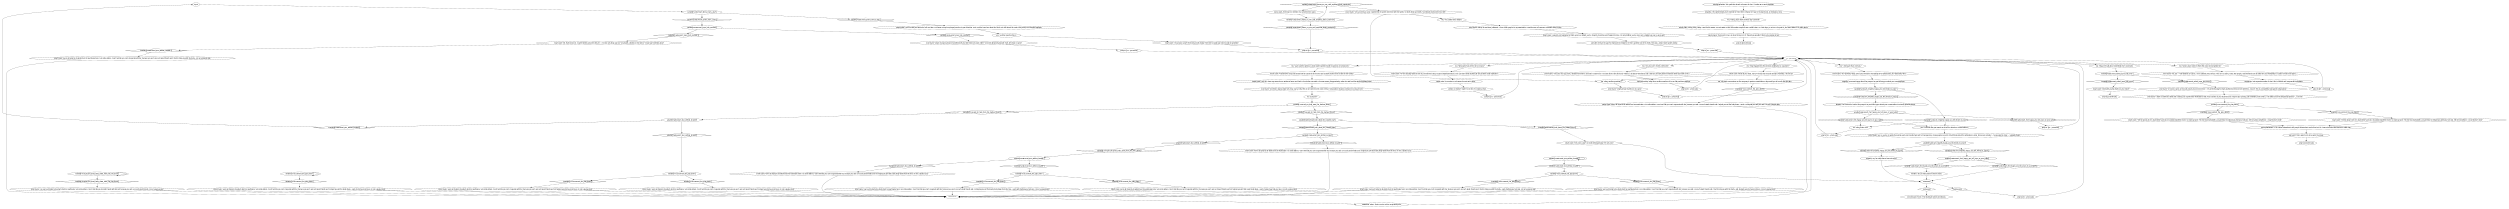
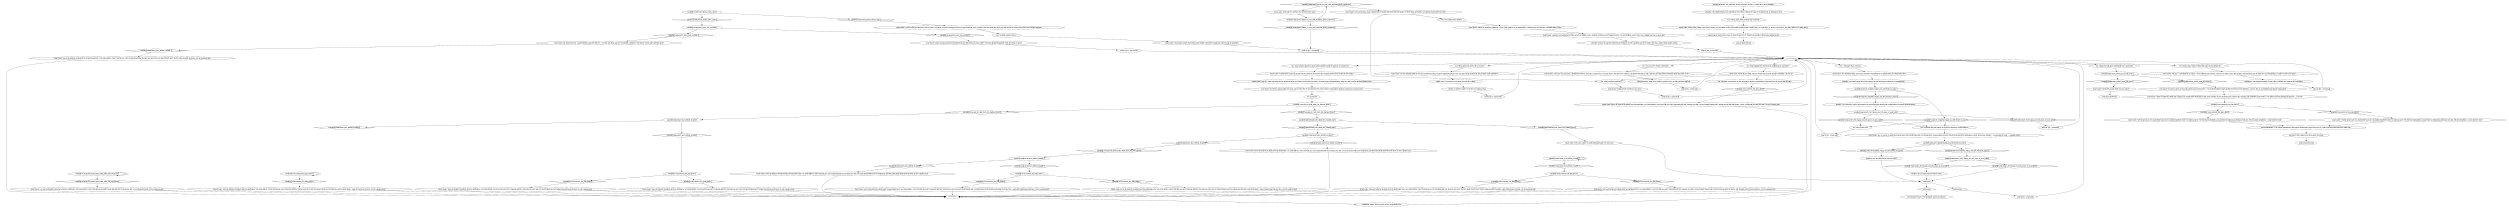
node "input": removed
